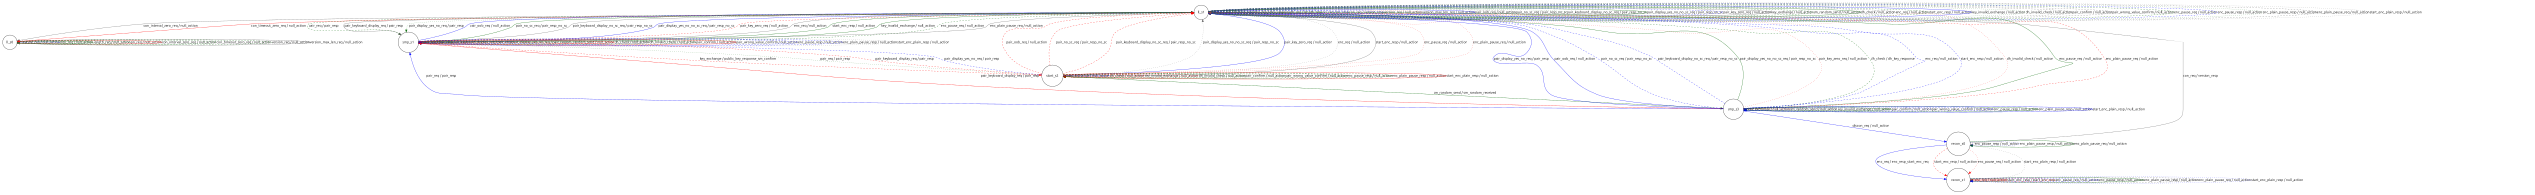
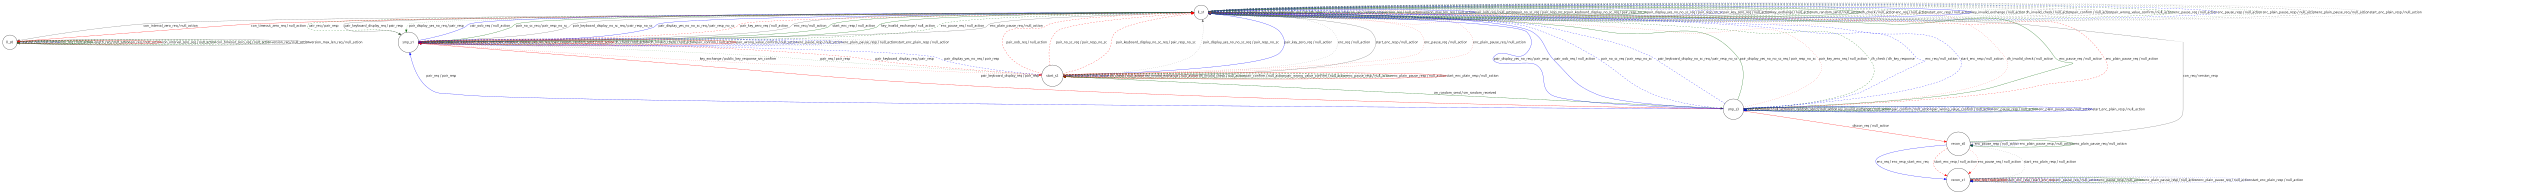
edge "smp_s1" -> "start_s2": style dashed -> dotted
edge "smp_s3" -> "recon_s0": color blue -> red
